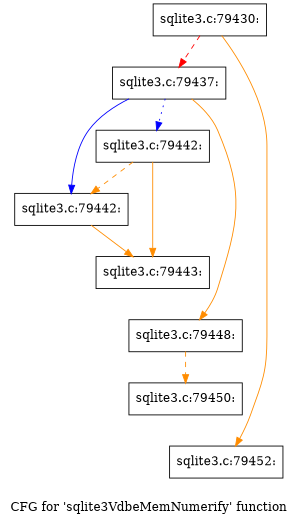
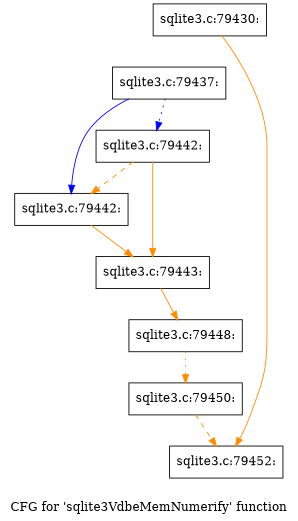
edge "sqlite3.c:79430:" -> "sqlite3.c:79437:": removed
edge "sqlite3.c:79437:" -> "sqlite3.c:79448:": now "sqlite3.c:79443:" -> "sqlite3.c:79448:"
edge "sqlite3.c:79448:" -> "sqlite3.c:79450:": style dashed -> dotted
edge "sqlite3.c:79450:" -> "sqlite3.c:79452:": added
